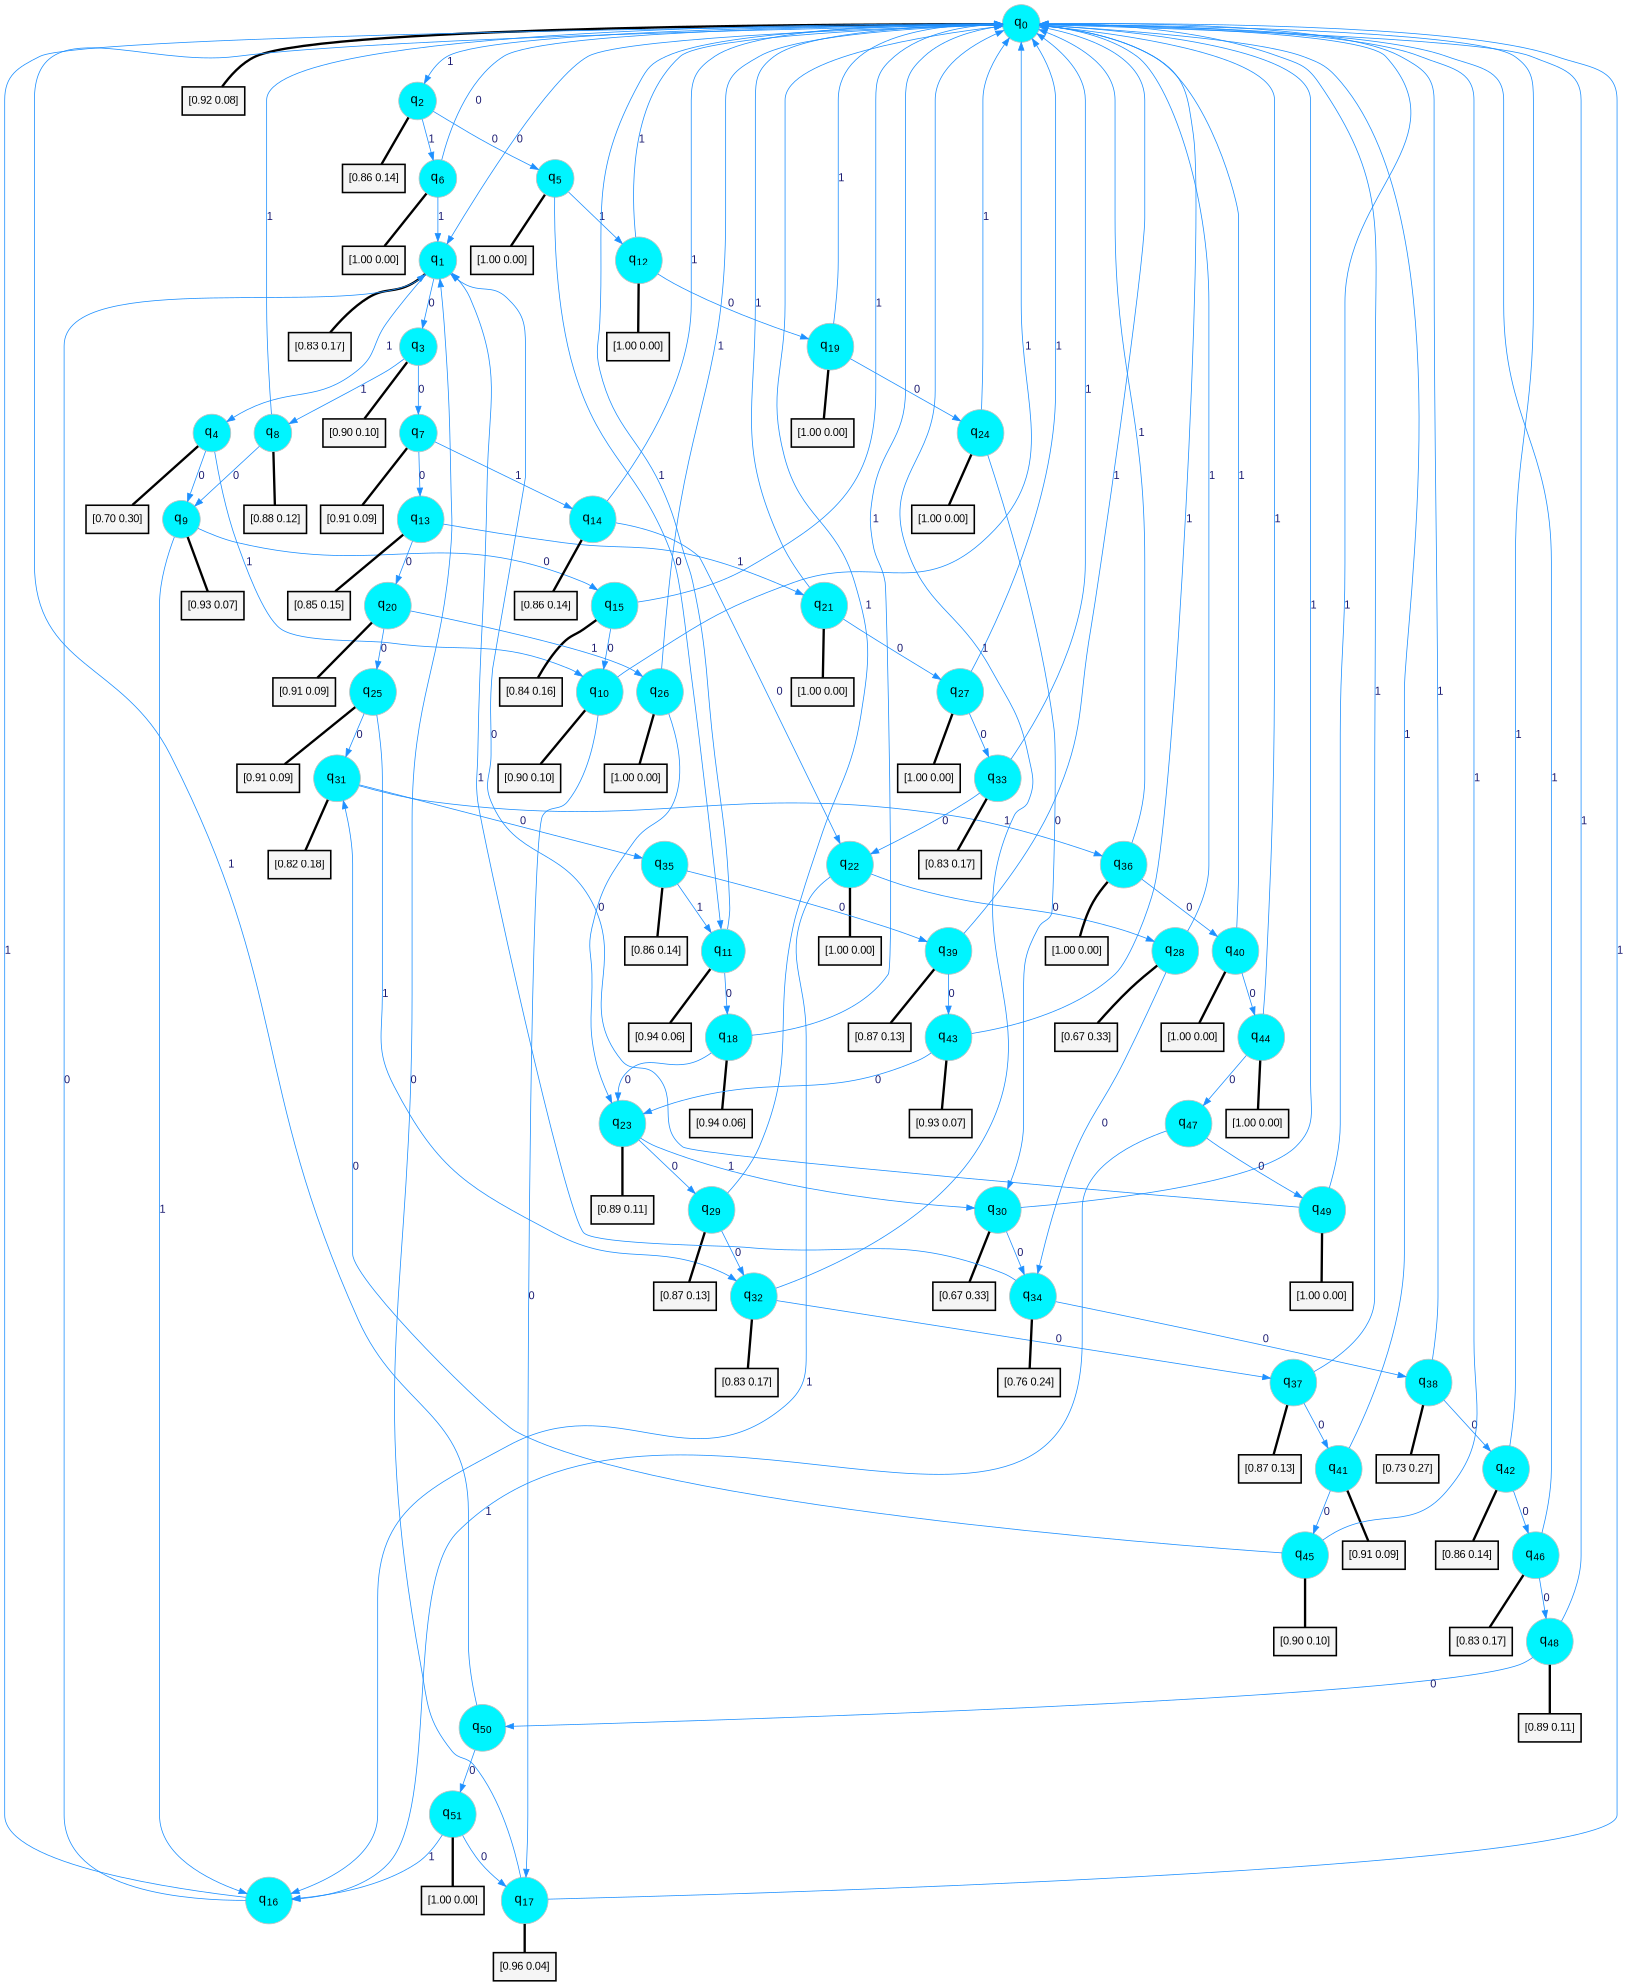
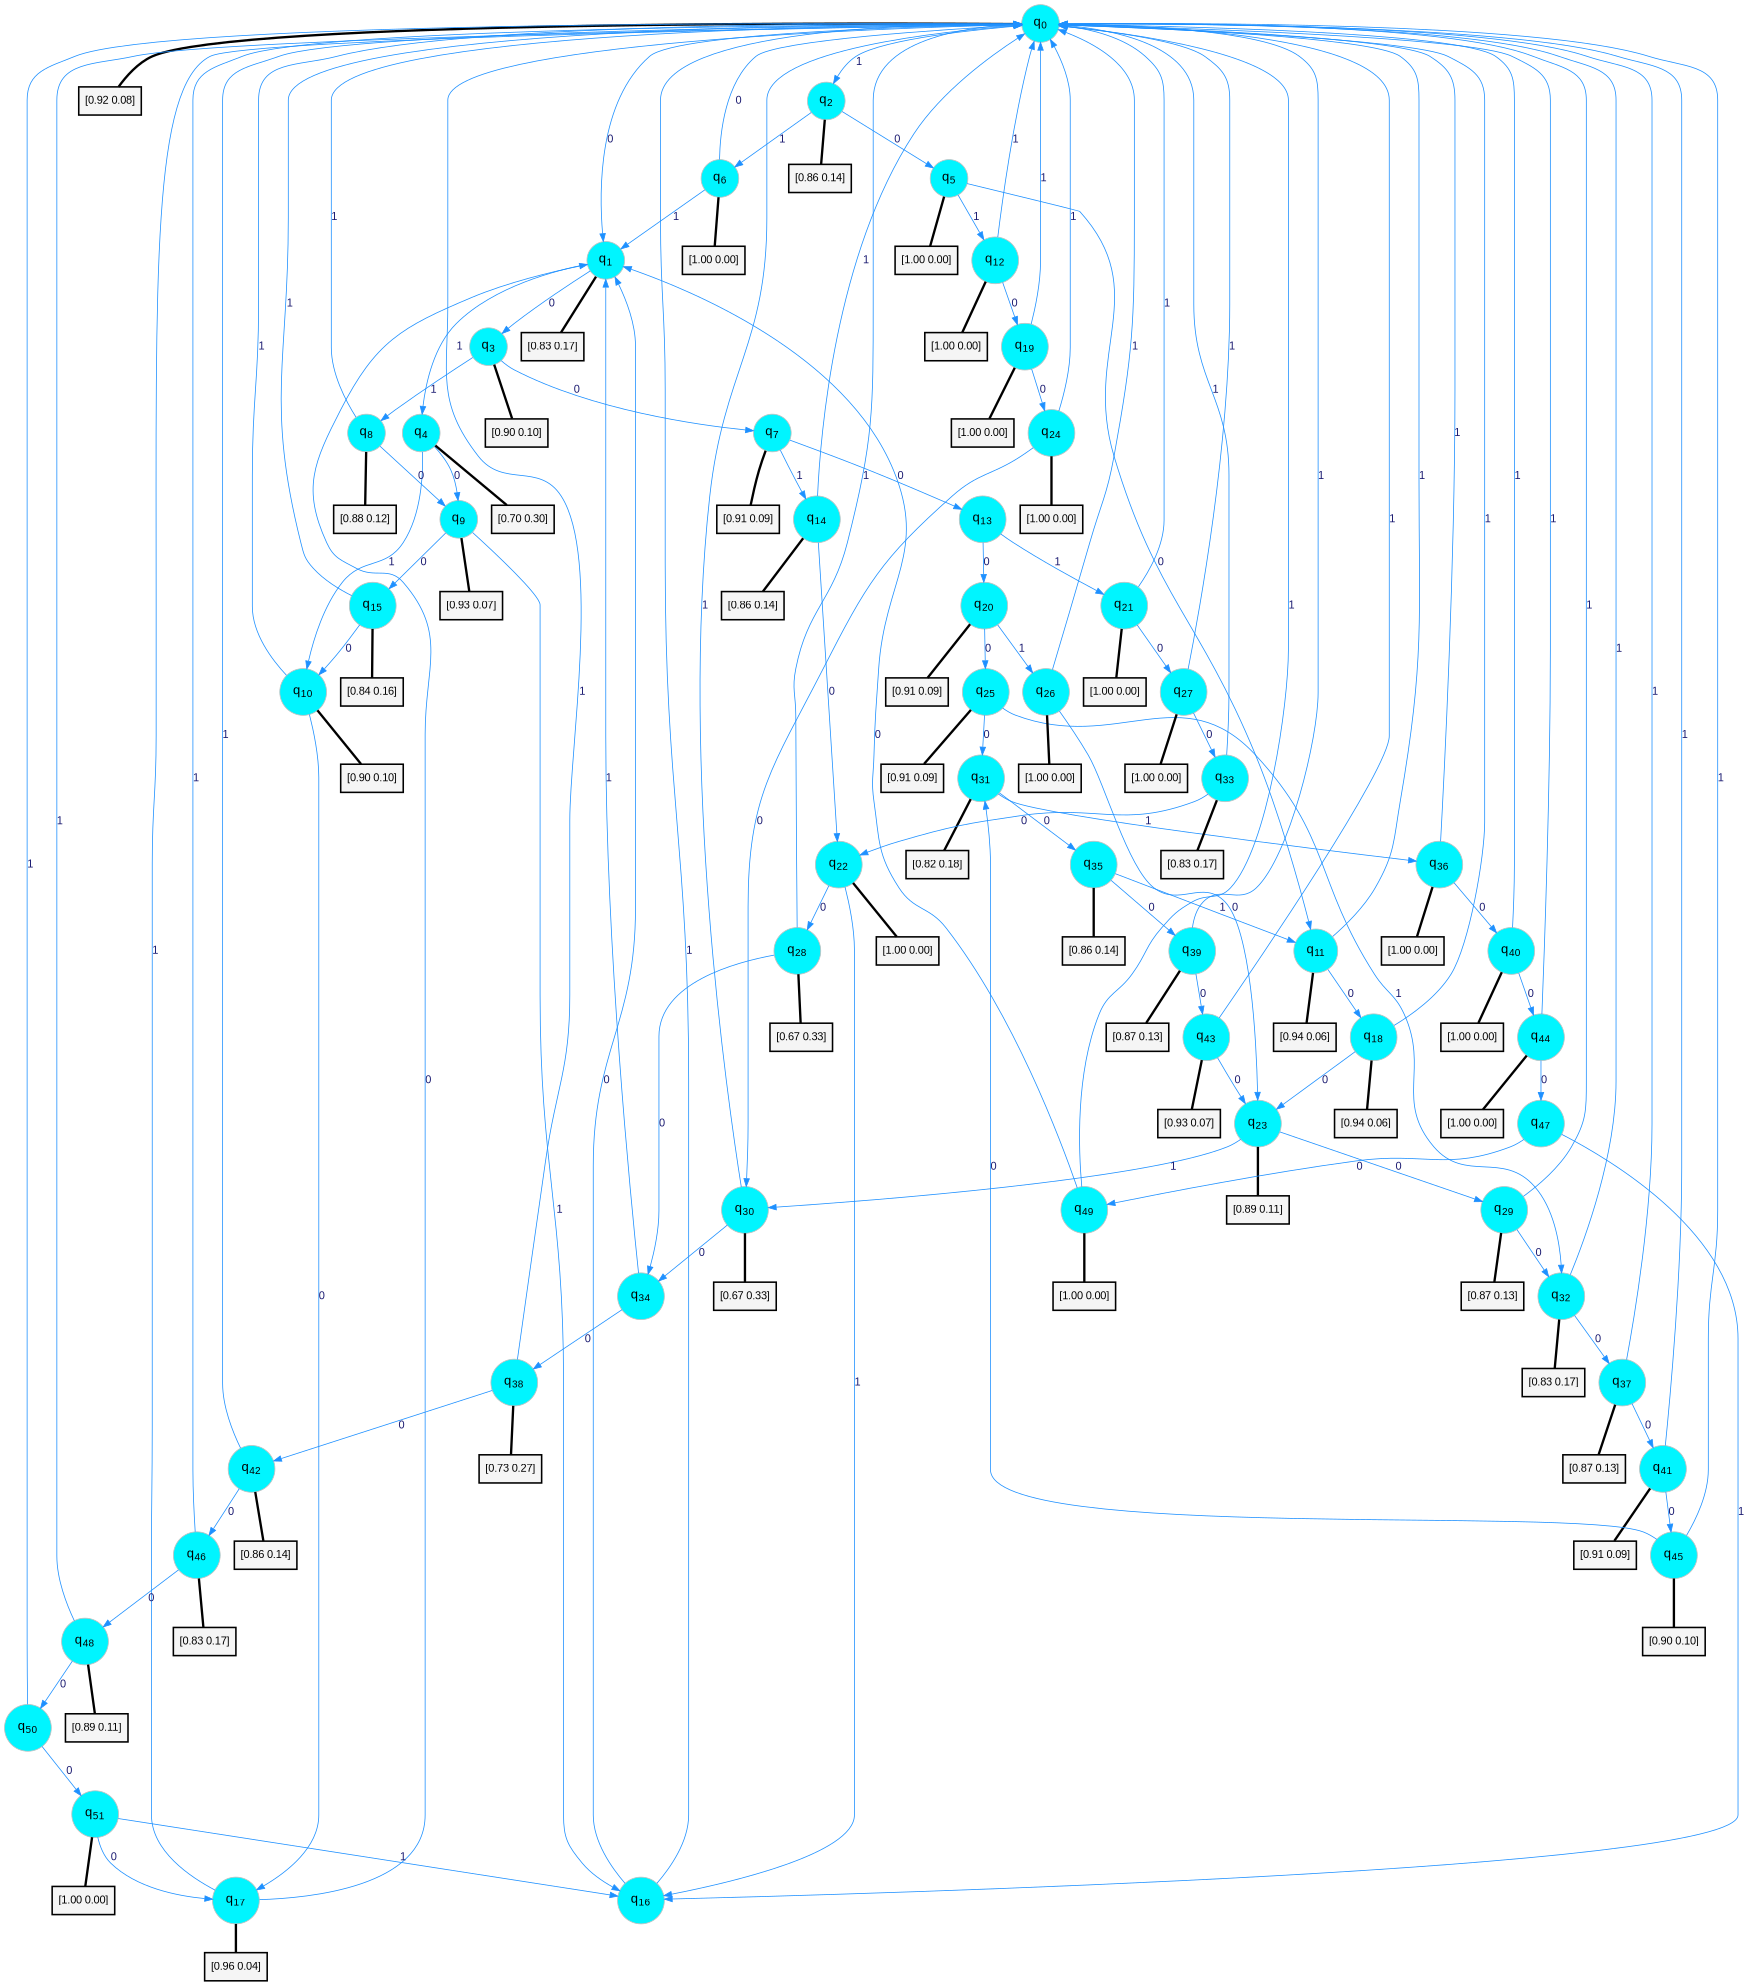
node "[0.85 0.15]": removed
node "[0.76 0.24]": removed
